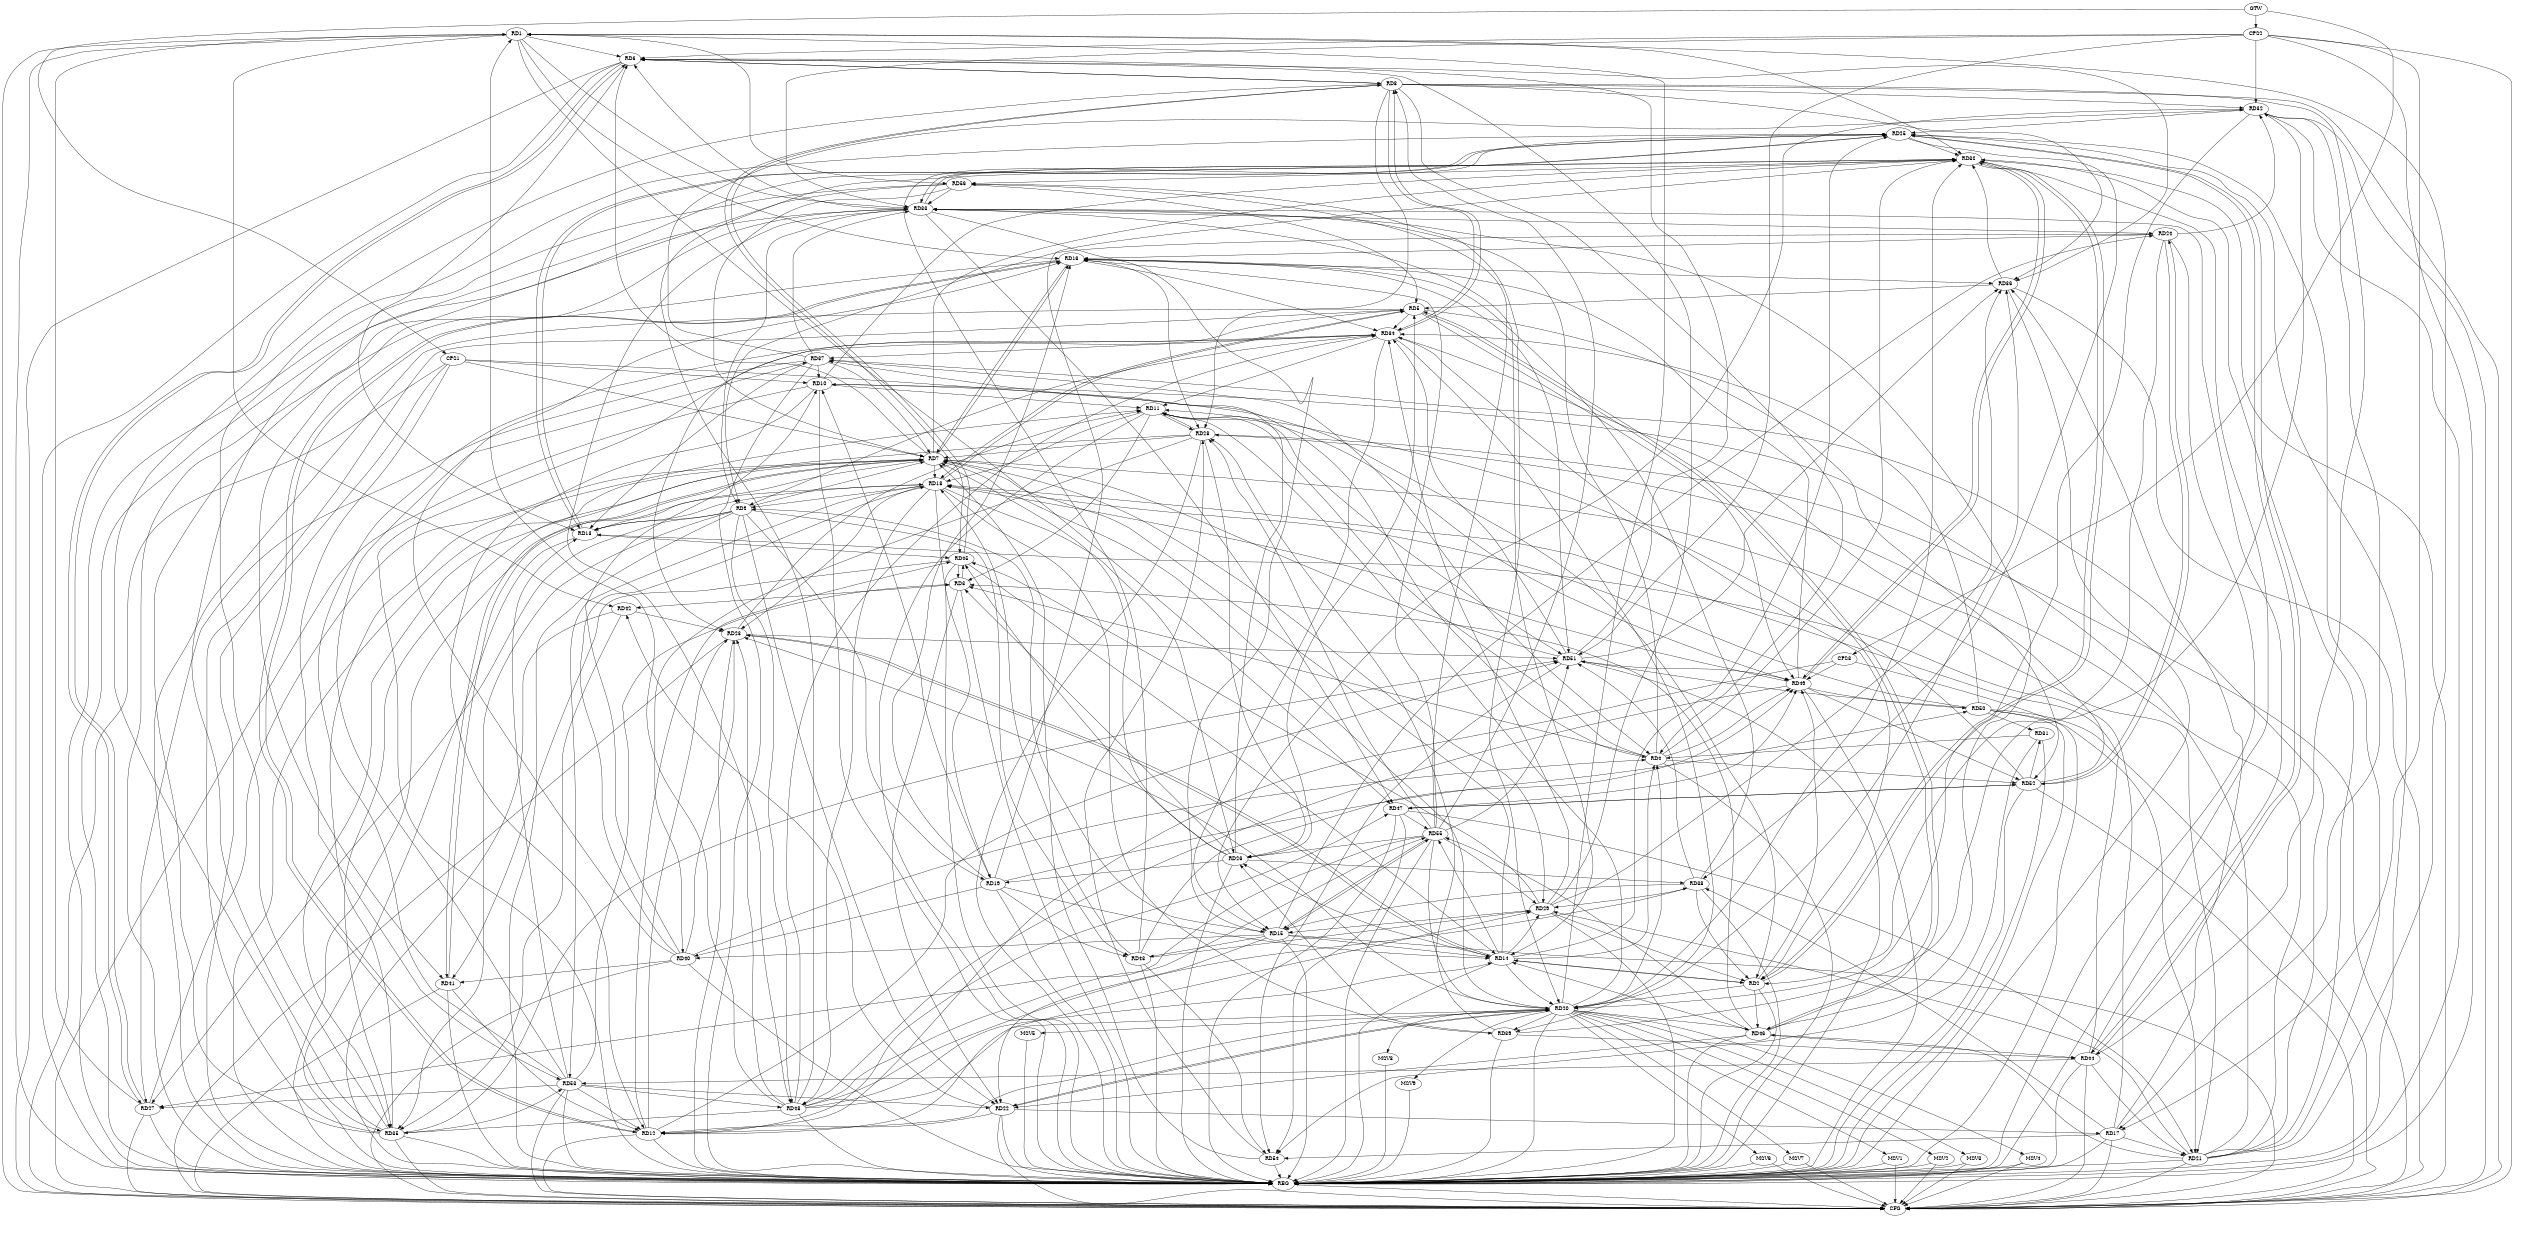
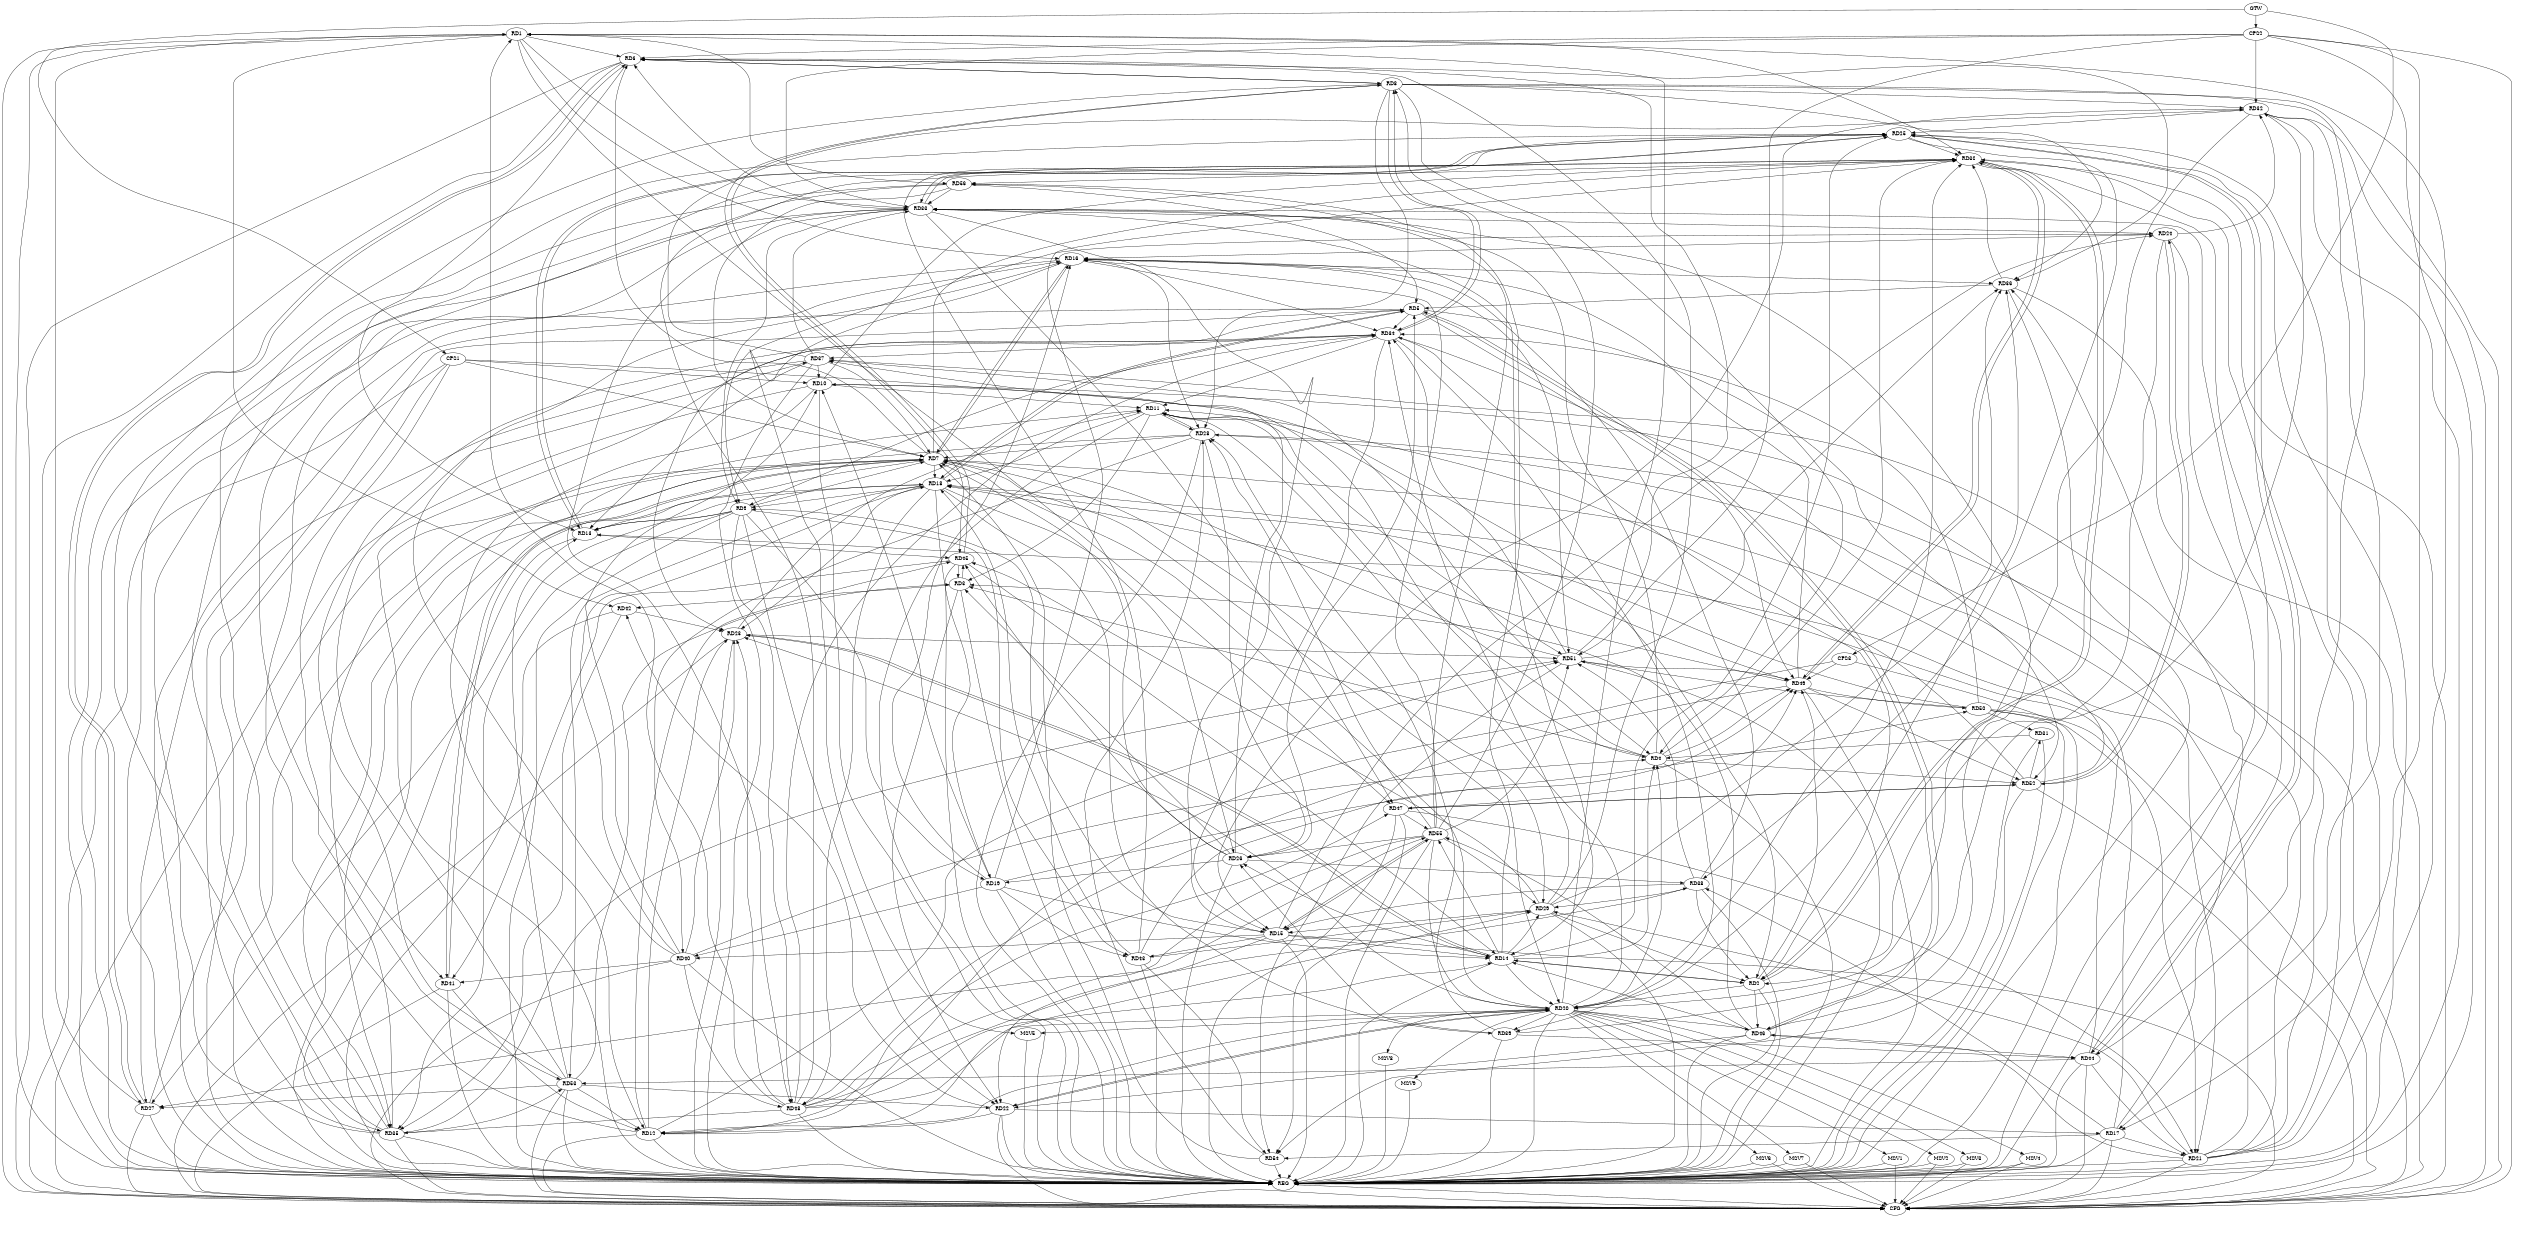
edge "RD16" -> "RD12": now "RD16" -> "MSV5"
edge "RD53" -> "RD48": now "RD40" -> "RD48"
